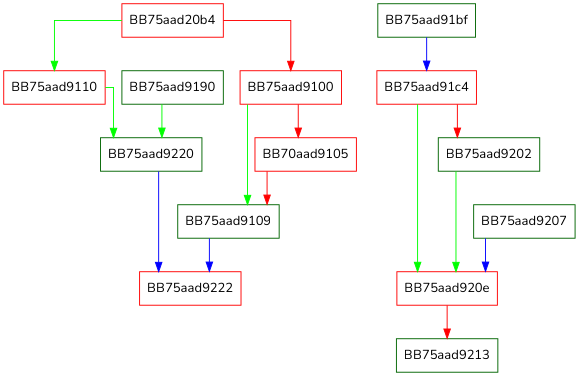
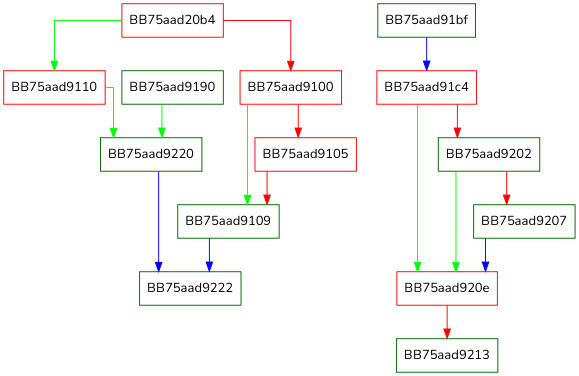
node "BB70aad9105": label "BB70aad9105" -> "BB75aad9105"
edge "BB75aad9202" -> "BB75aad9207": added
node "BB75aad9222": color red -> darkgreen
